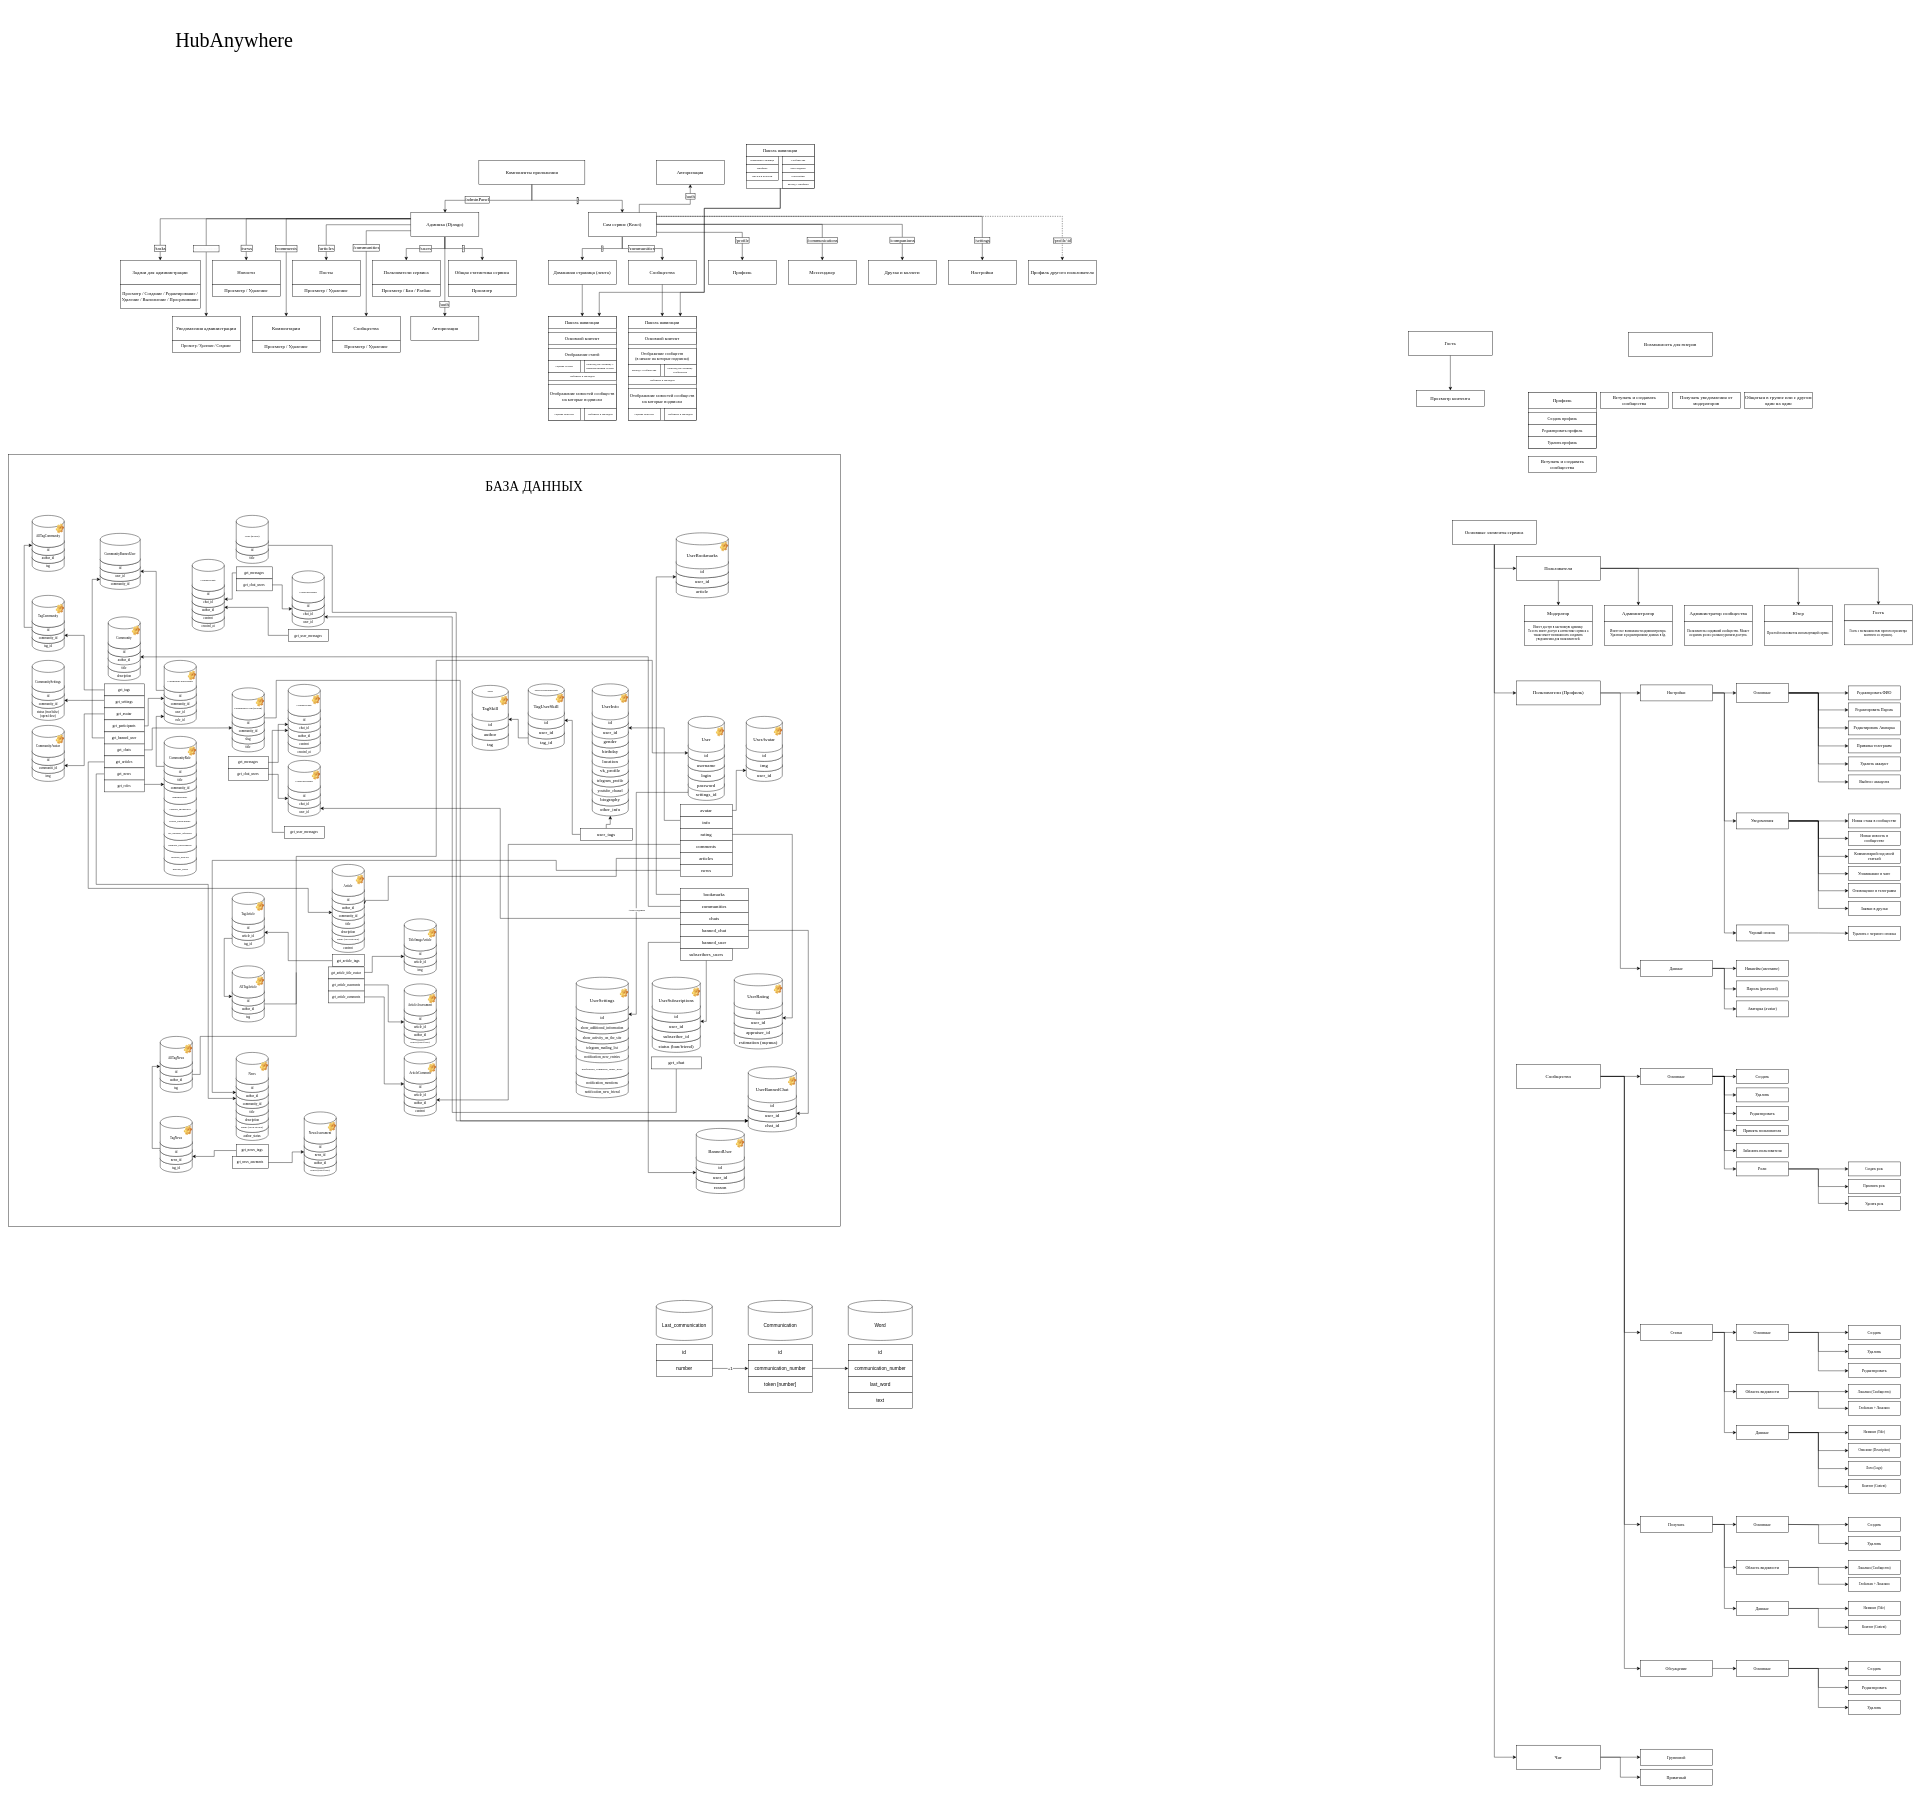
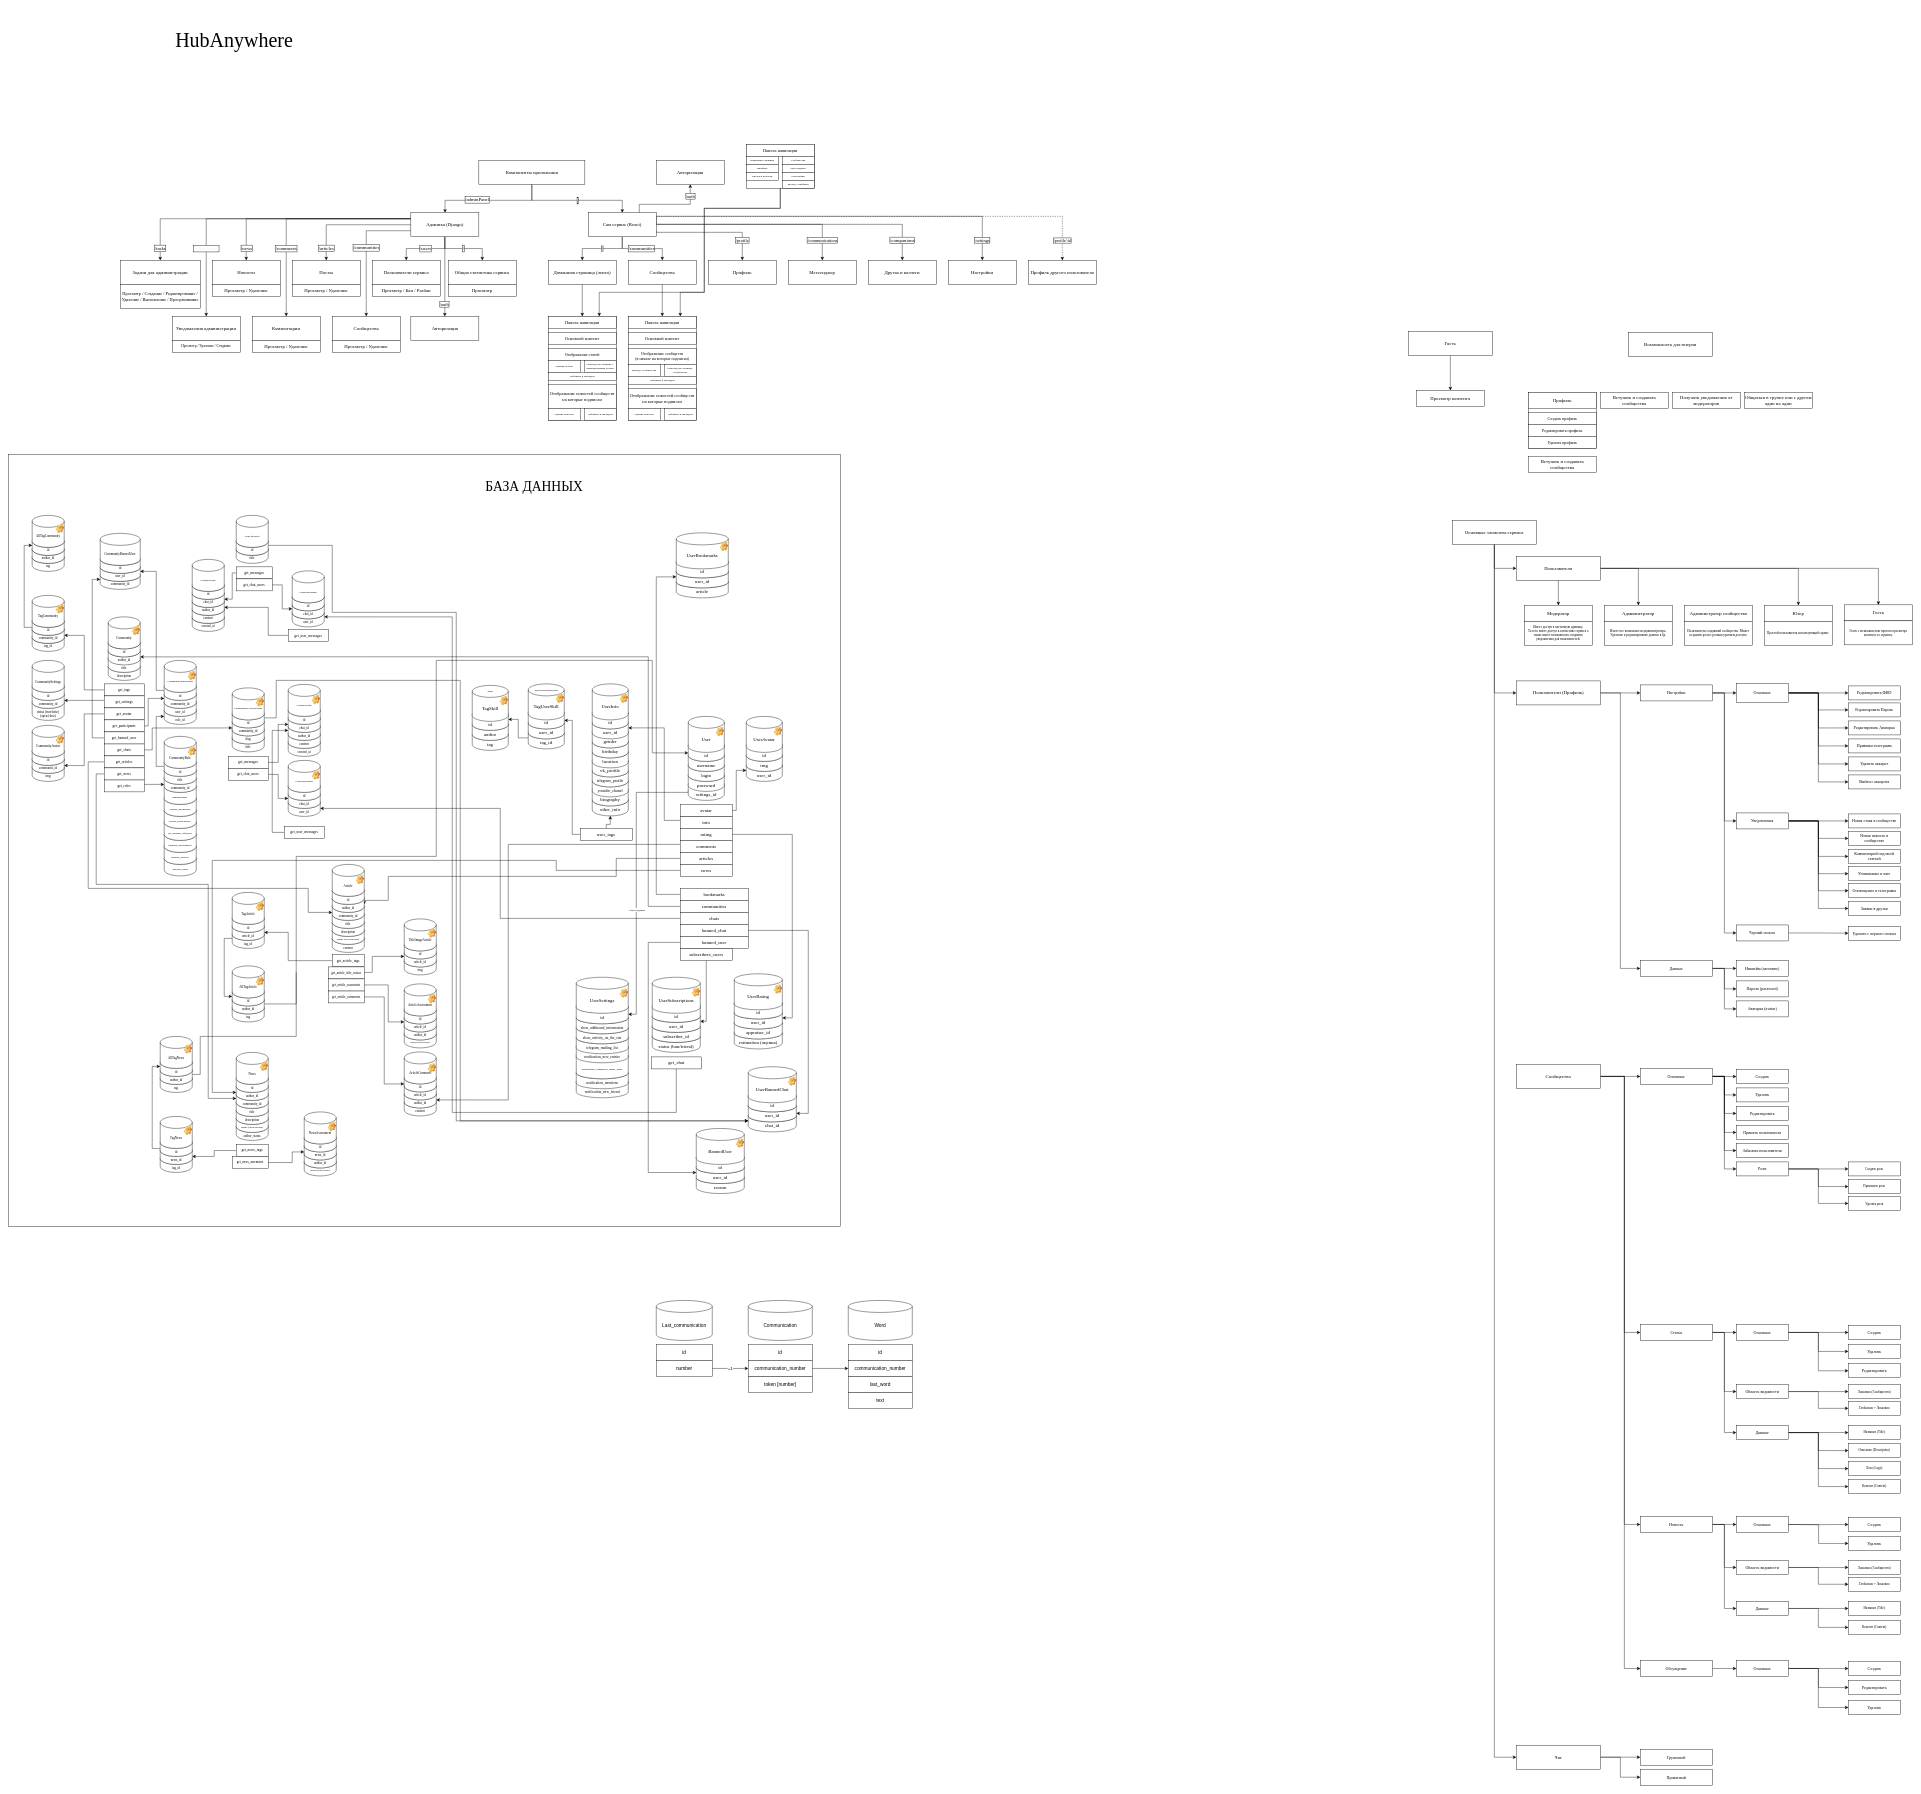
node "Принять пользователя": size 52x10 -> 52x14
node "Получать": label "Получать" -> "Новость"
